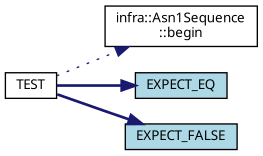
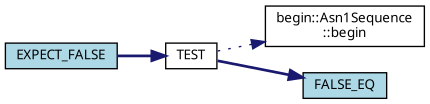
node "infra::Asn1Sequence ::begin": label "infra::Asn1Sequence ::begin" -> "begin::Asn1Sequence ::begin"
node "EXPECT_EQ": label "EXPECT_EQ" -> "FALSE_EQ"
edge "TEST" -> "EXPECT_FALSE": reversed
